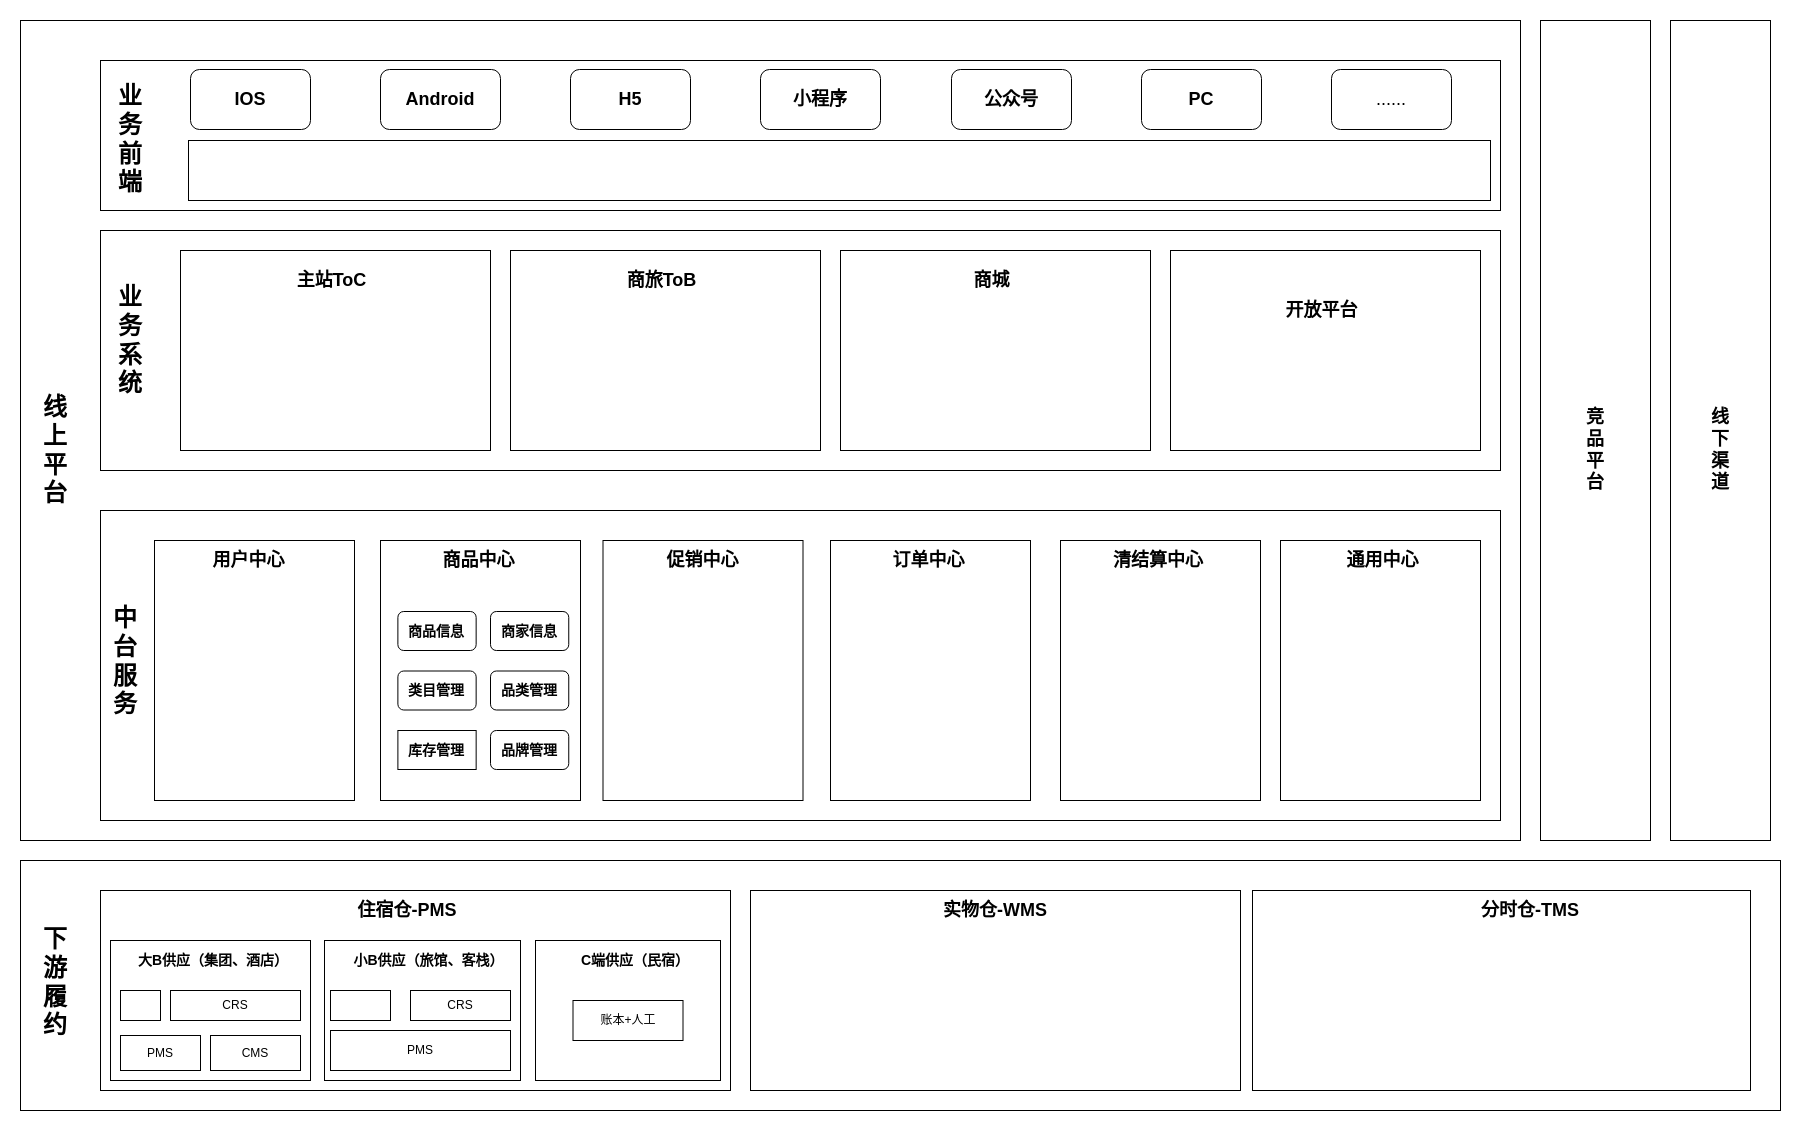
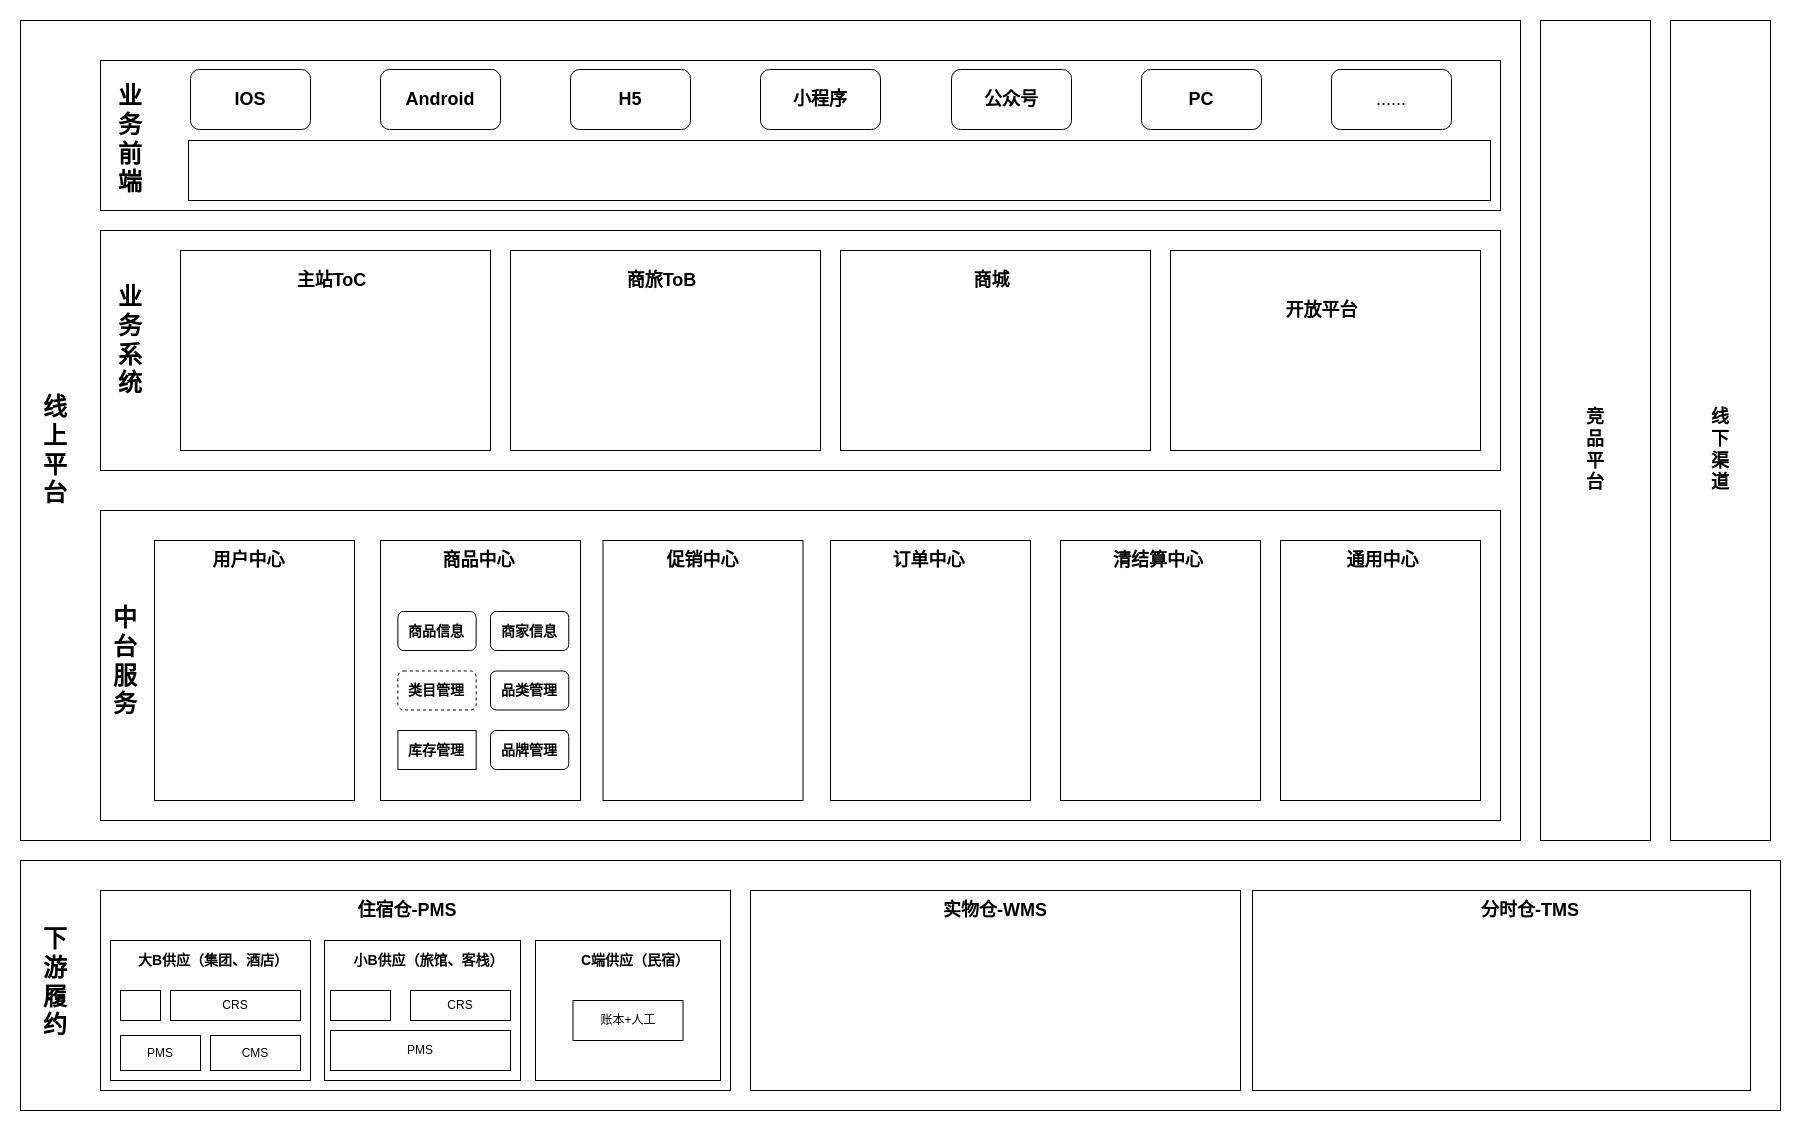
node "类目管理": style solid -> dashed
